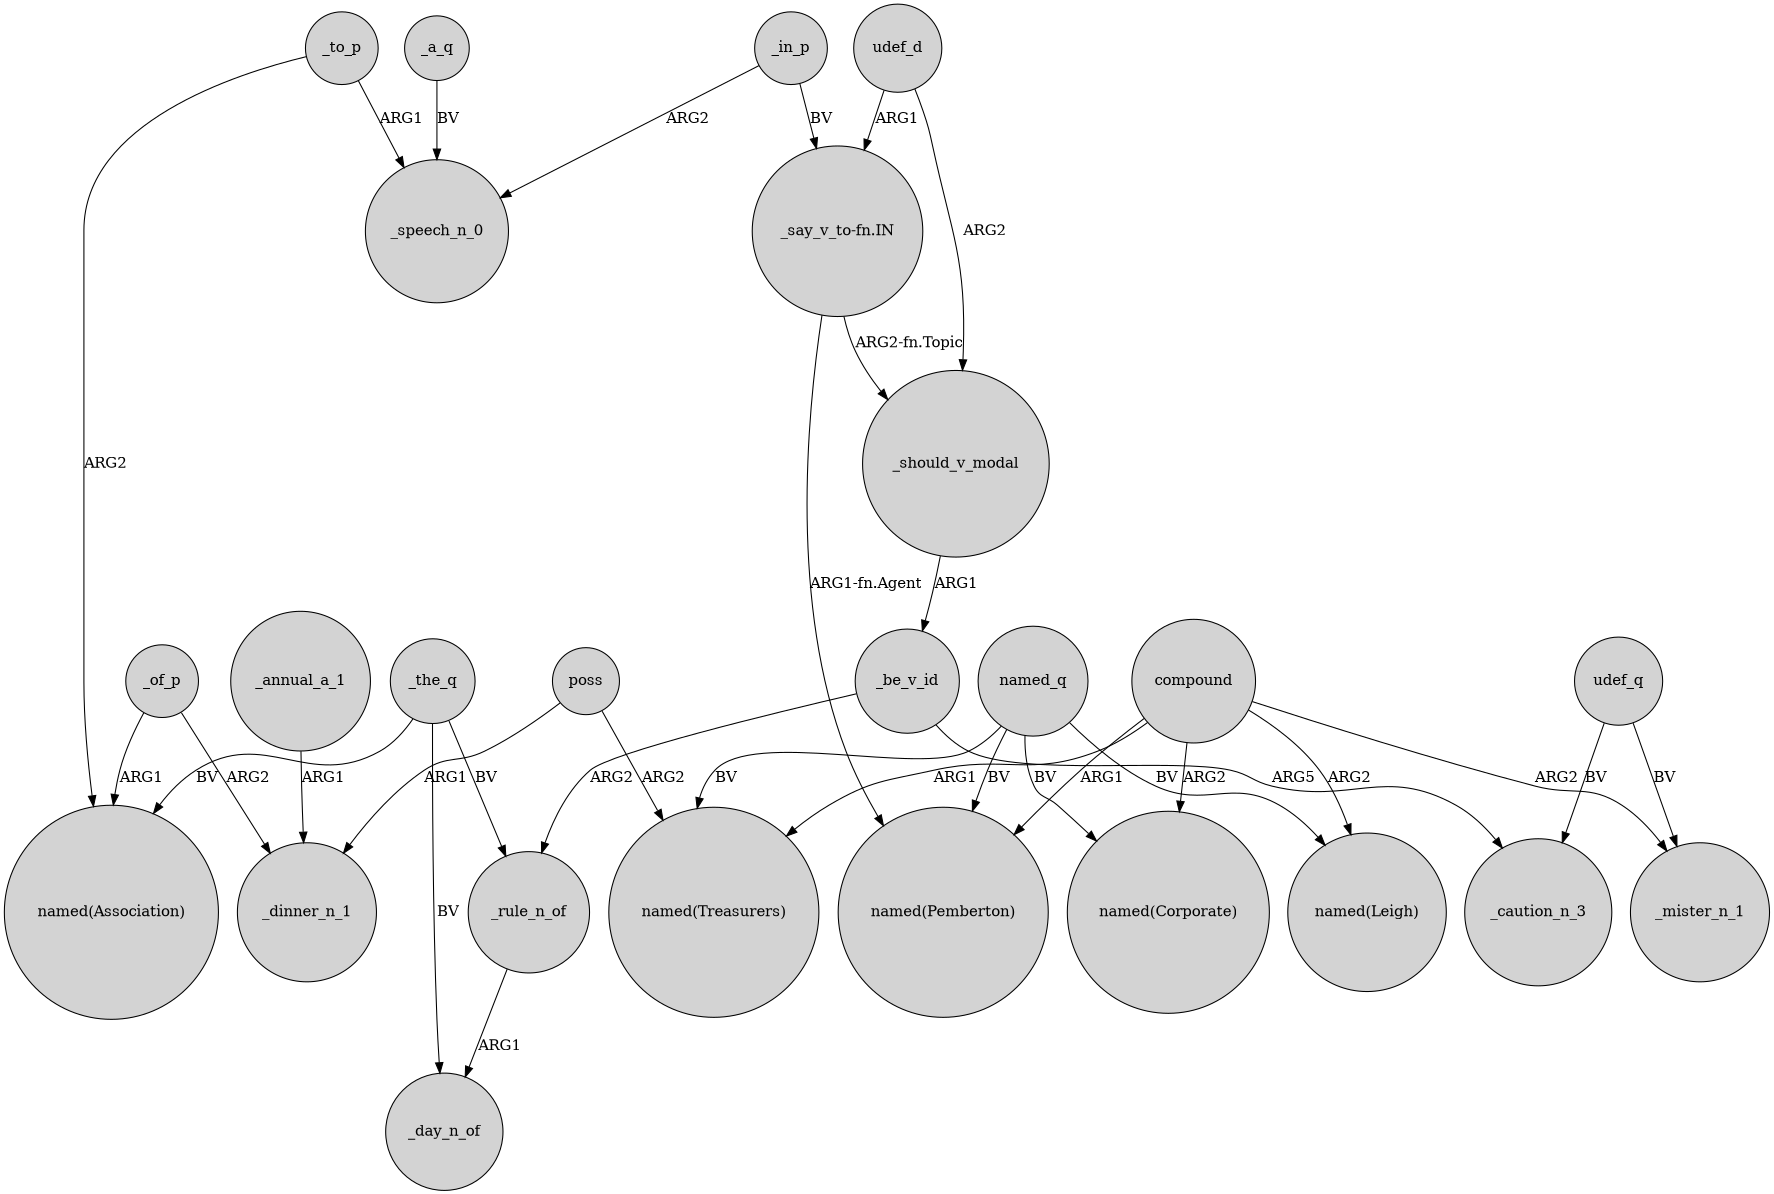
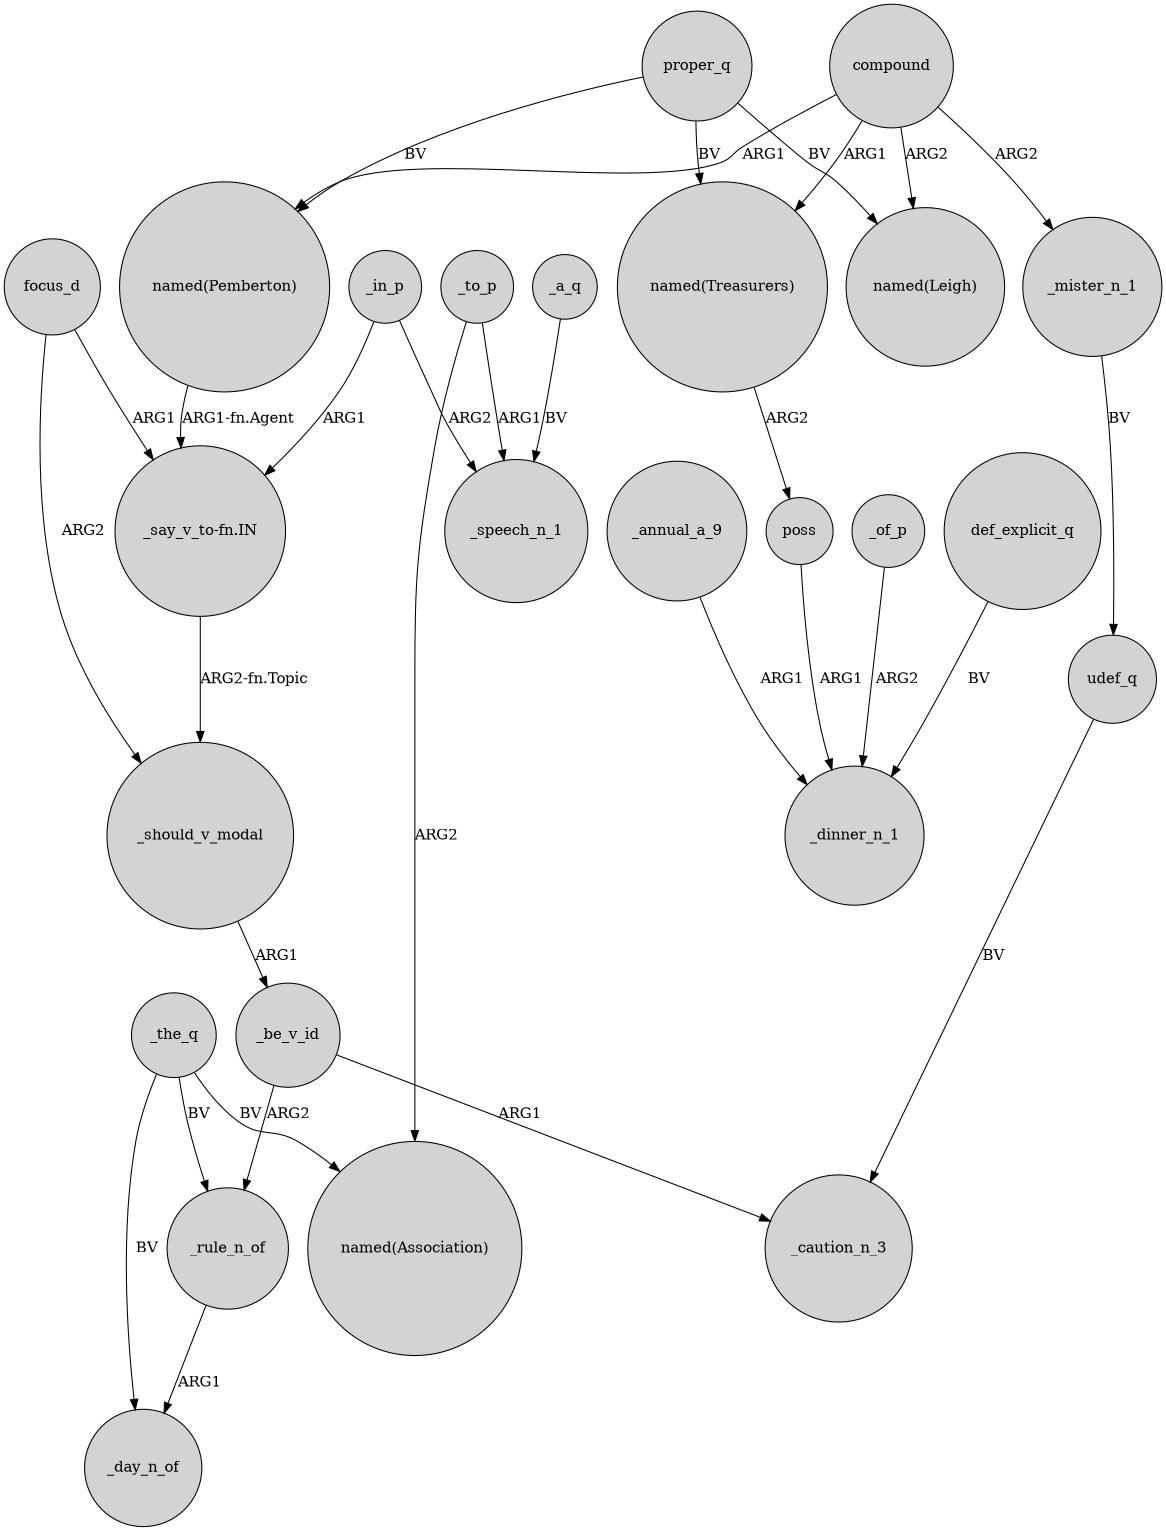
node "udef_d": label "udef_d" -> "focus_d"
edge "_in_p" -> "_say_v_to-fn.IN": label "BV" -> "ARG1"
node "_speech_n_0": label "_speech_n_0" -> "_speech_n_1"
node "def_explicit_q": added
edge "_say_v_to-fn.IN" -> "named(Pemberton)": reversed
node "_annual_a_1": label "_annual_a_1" -> "_annual_a_9"
node "named_q": label "named_q" -> "proper_q"
edge "_of_p" -> "named(Association)": removed, label "ARG1"
edge "poss" -> "named(Treasurers)": reversed
edge "_be_v_id" -> "_caution_n_3": label "ARG5" -> "ARG1"
edge "udef_q" -> "_mister_n_1": reversed
node "named(Corporate)": removed
